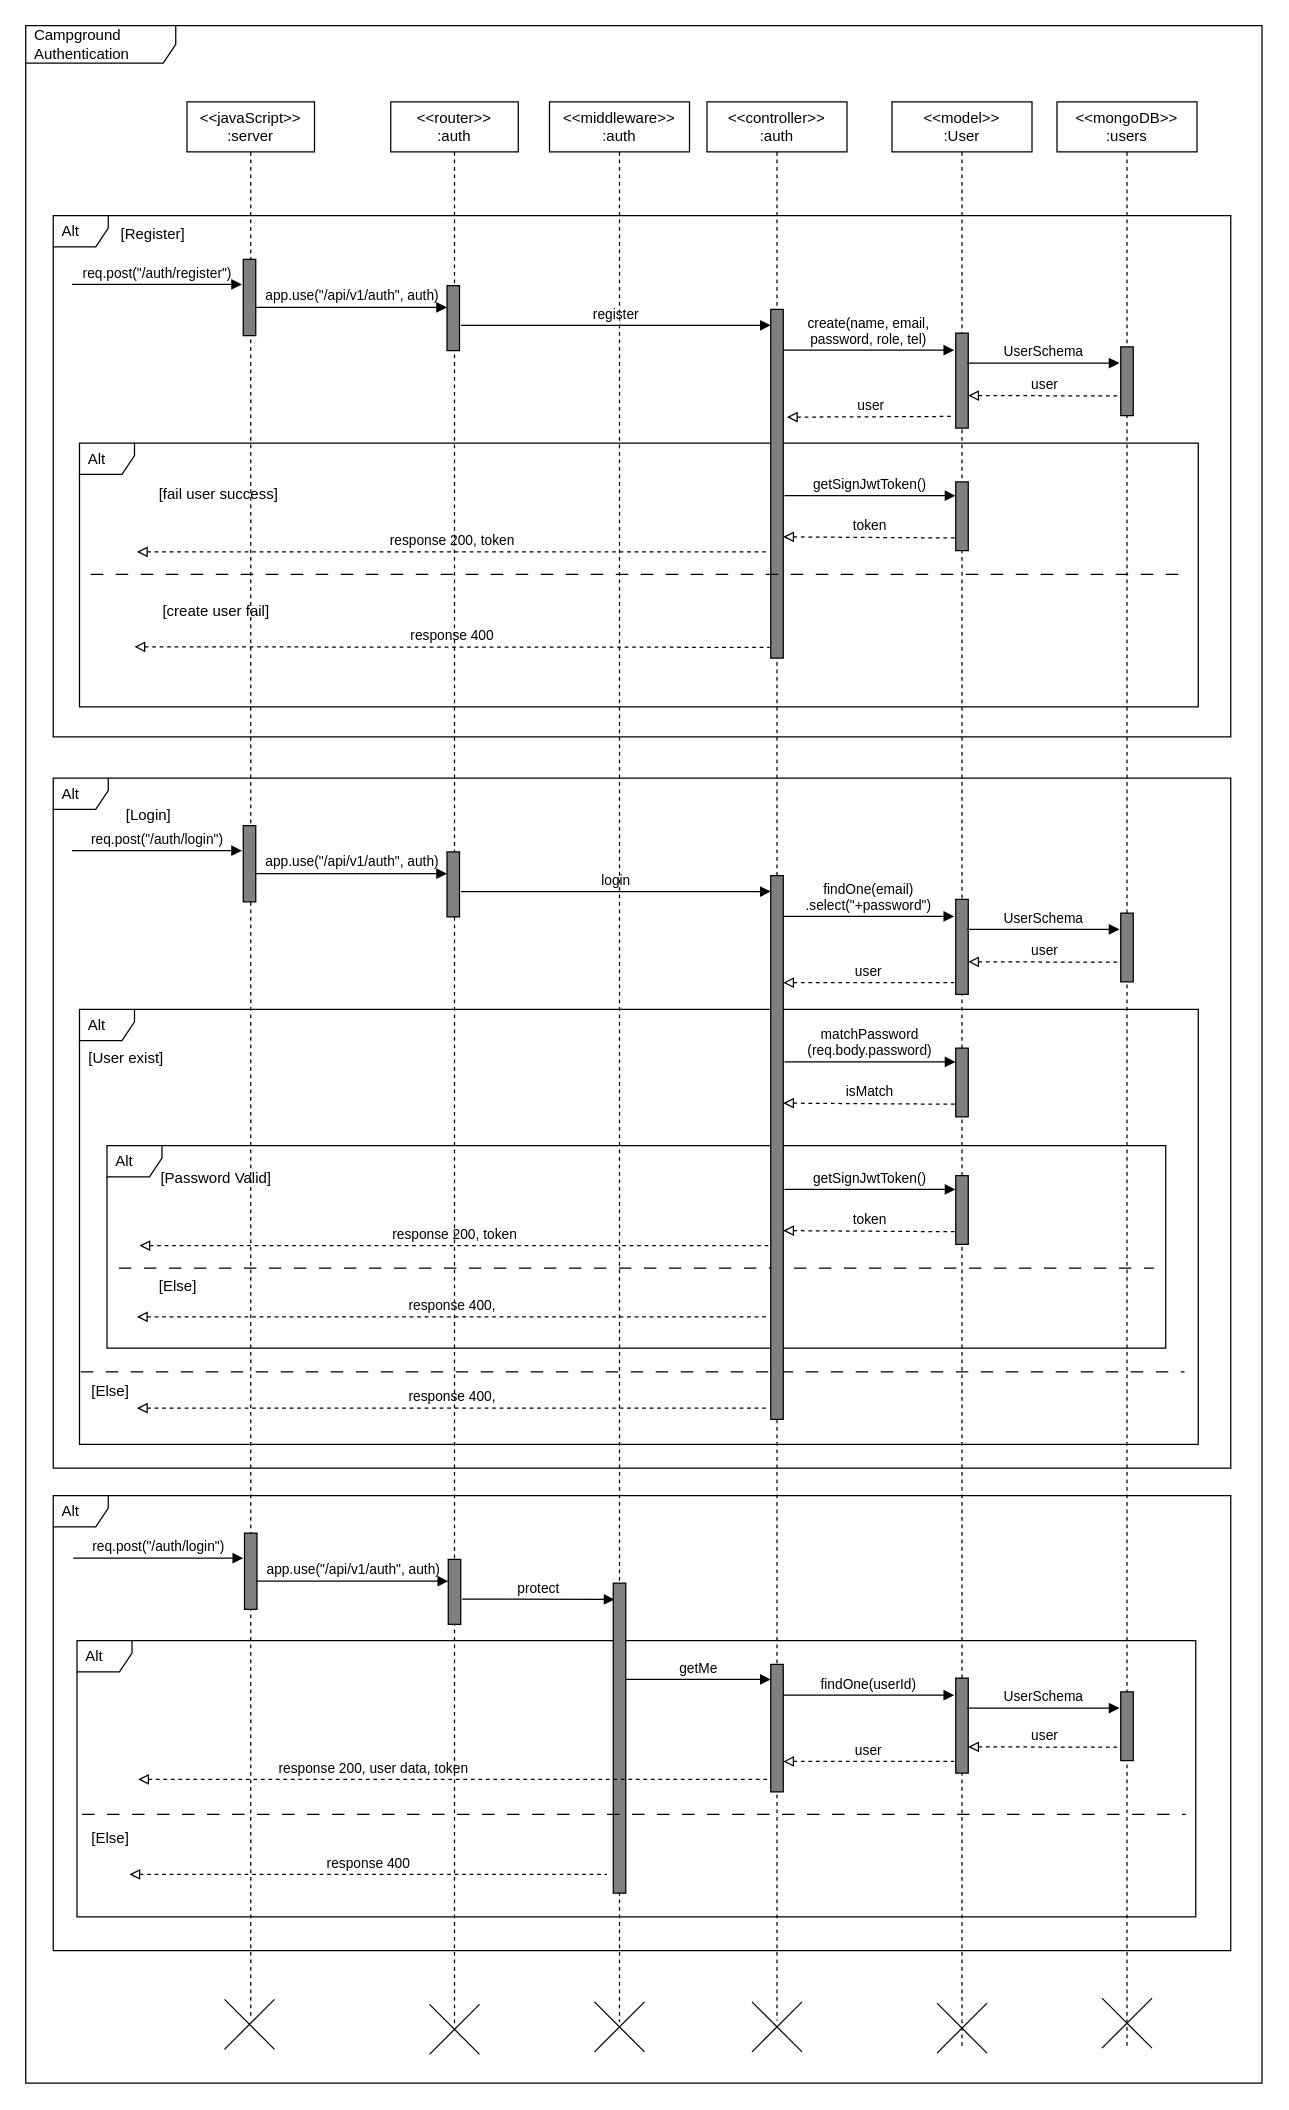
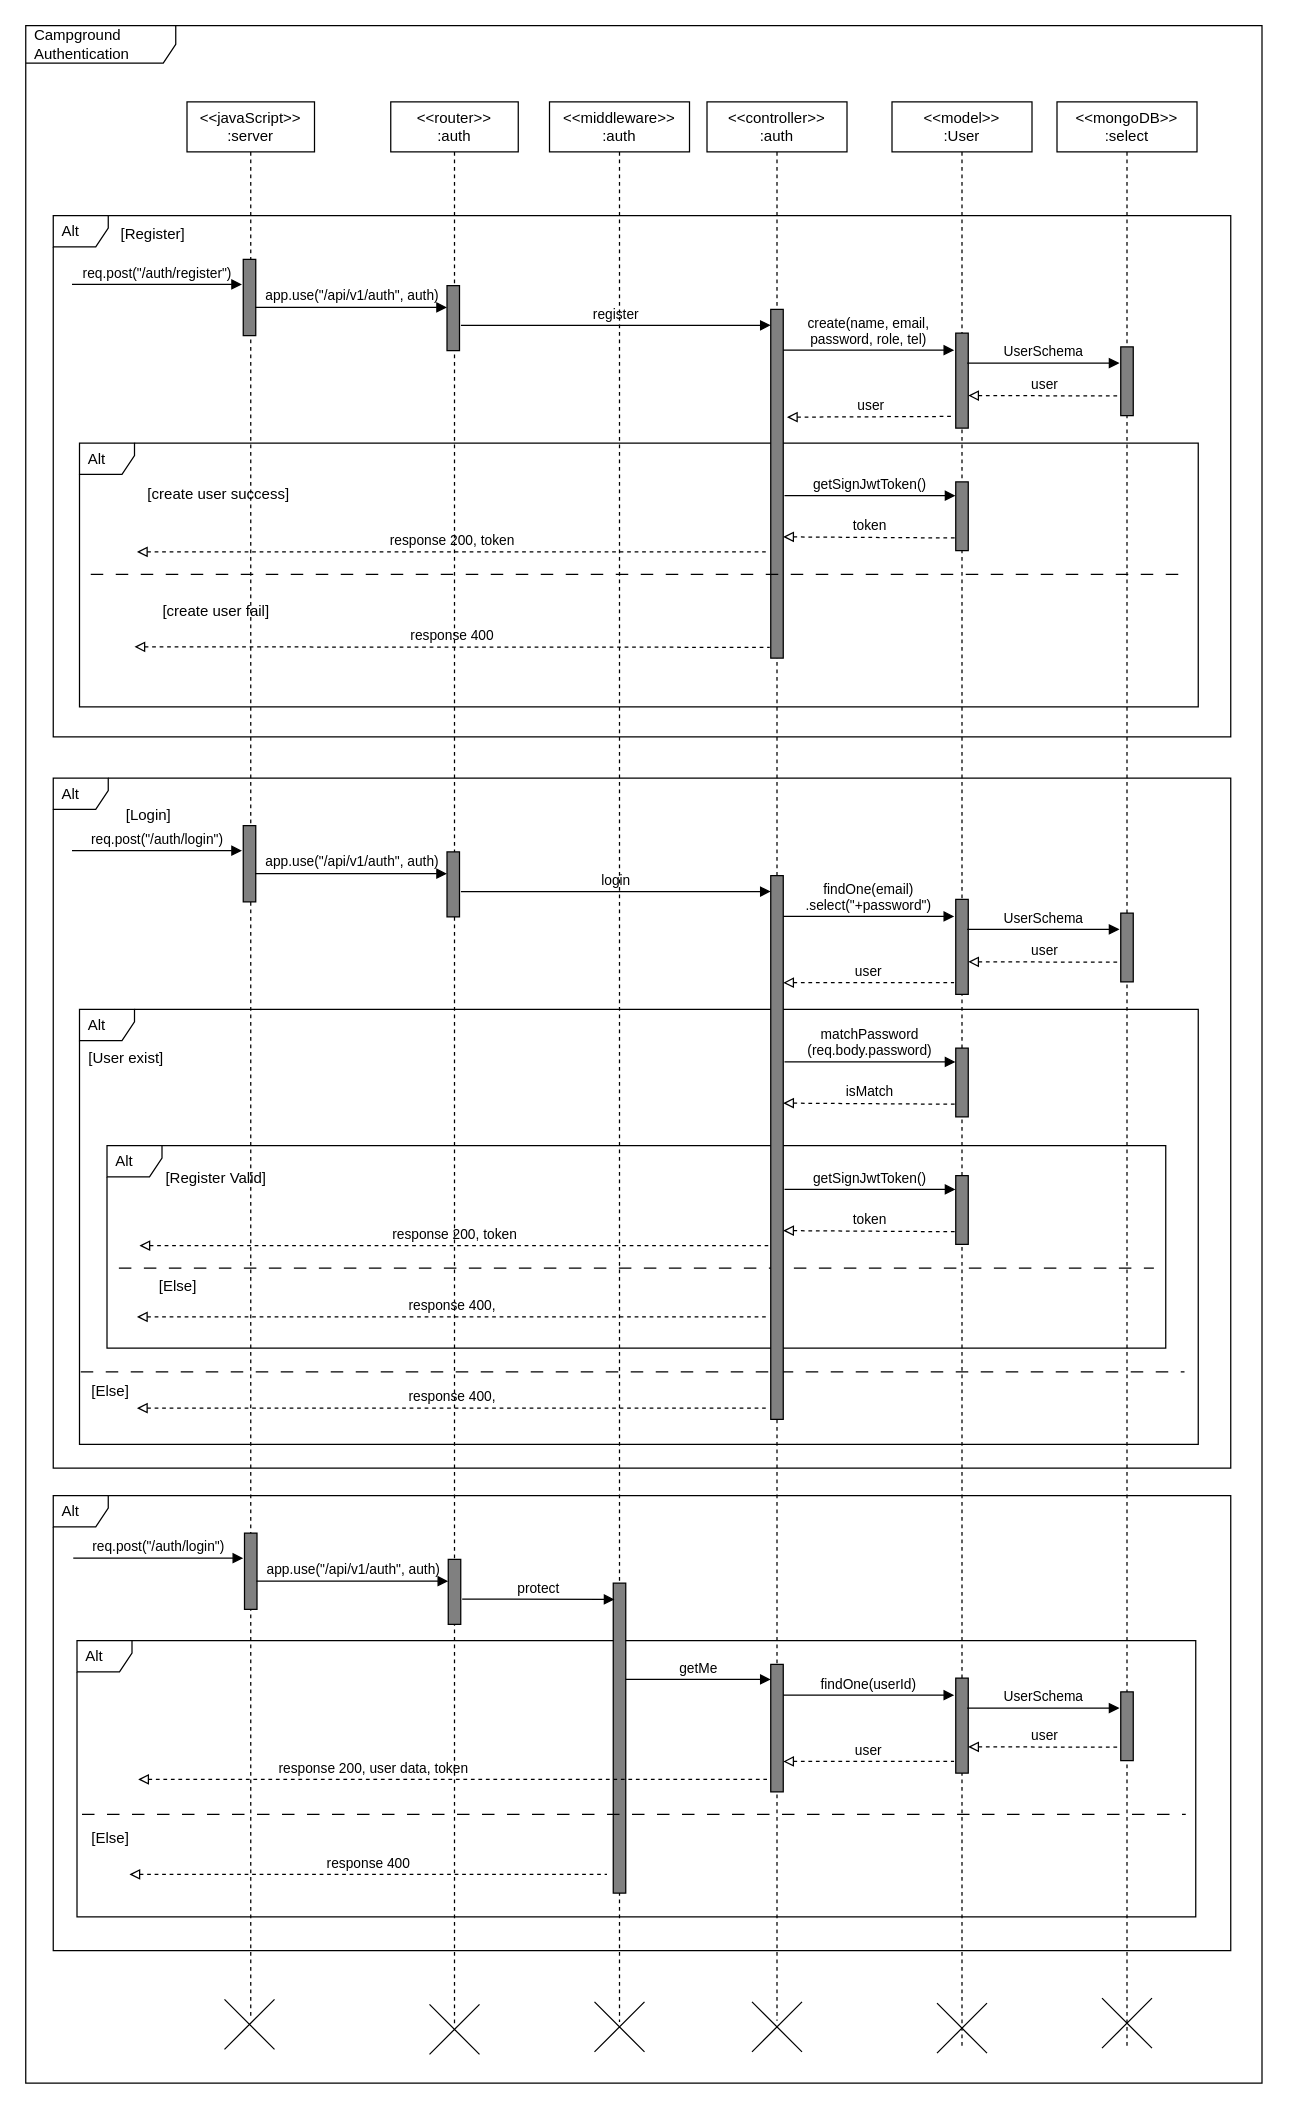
node "<<mongoDB>> :users": label "<<mongoDB>> :users" -> "<<mongoDB>> :select"
node "[fail user success]": label "[fail user success]" -> "[create user success]"
node "[Password Valid]": label "[Password Valid]" -> "[Register Valid]"
